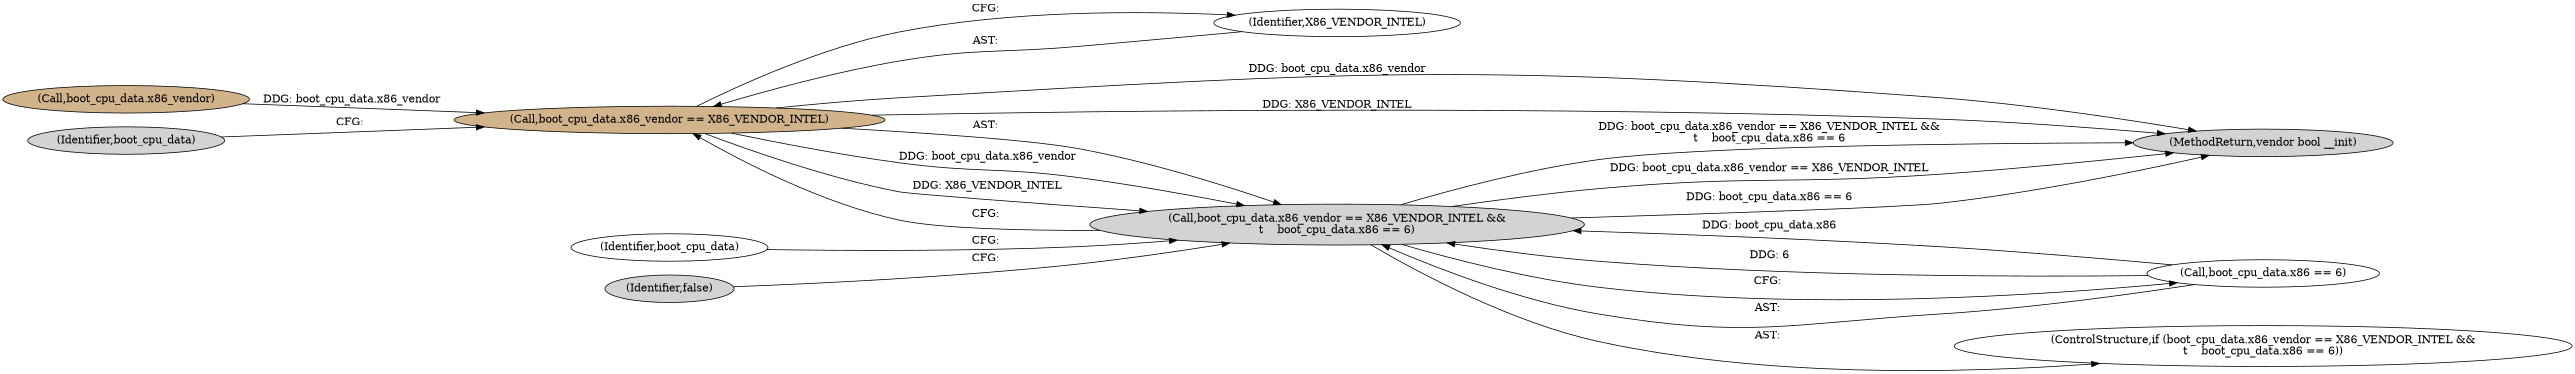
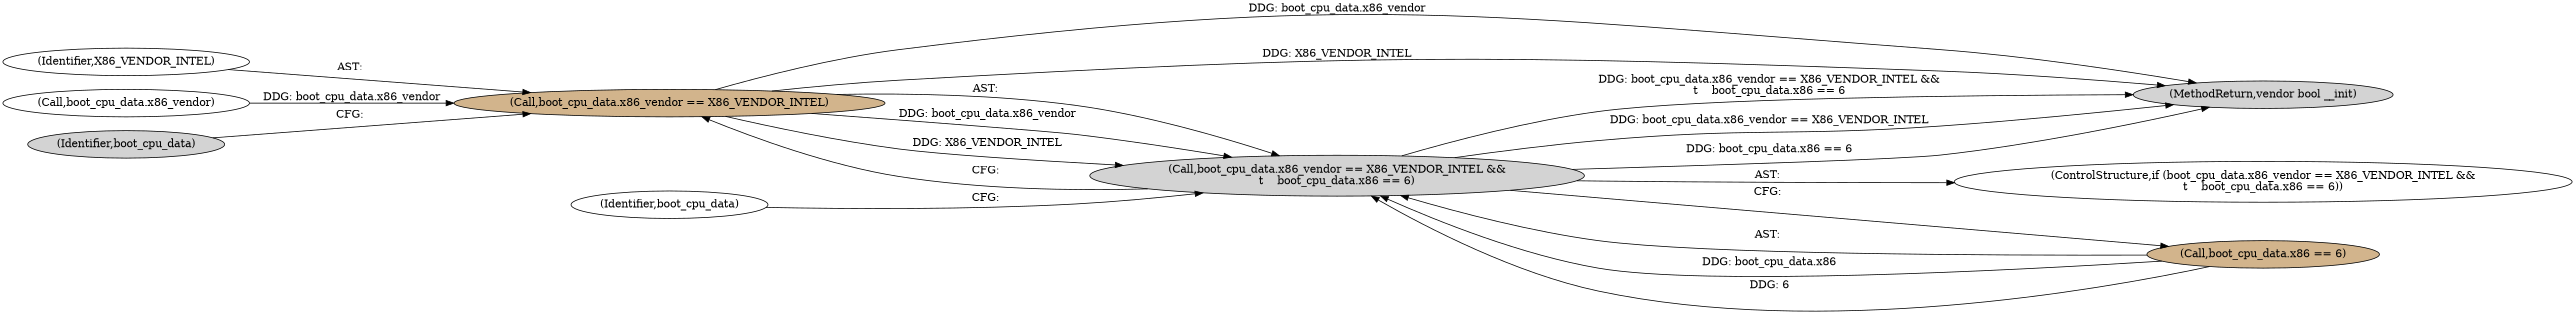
edge "(Call,boot_cpu_data.x86_vendor == X86_VENDOR_INTEL)" -> "(Identifier,X86_VENDOR_INTEL)": removed, label "CFG:"
node "(Call,boot_cpu_data.x86_vendor)": fillcolor tan -> white
node "(Call,boot_cpu_data.x86 == 6)": fillcolor white -> tan
node "(Identifier,false)": removed
